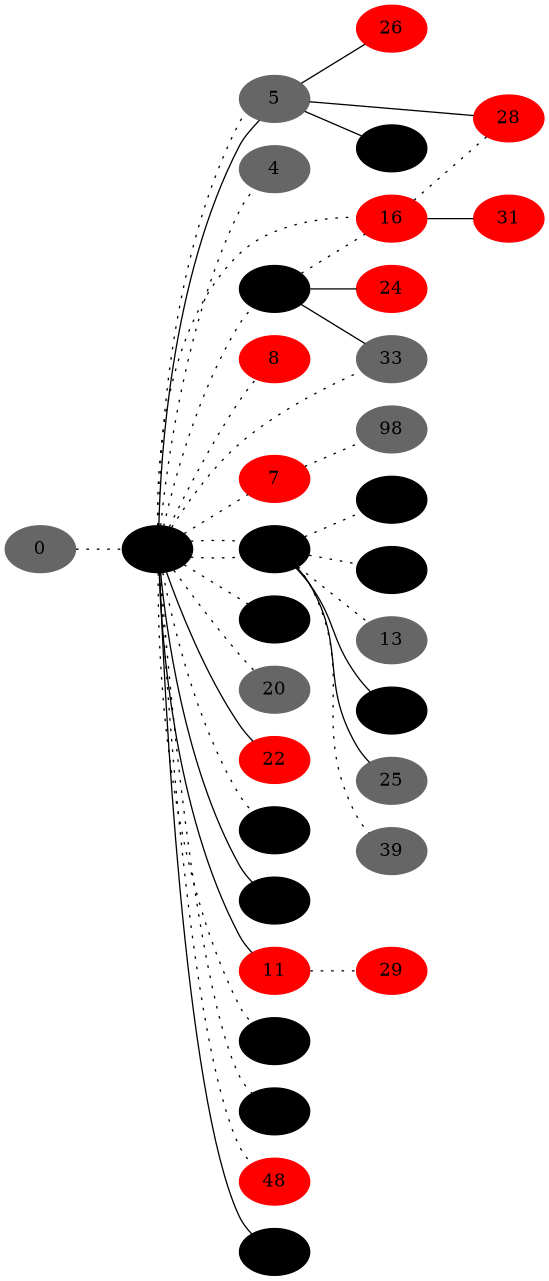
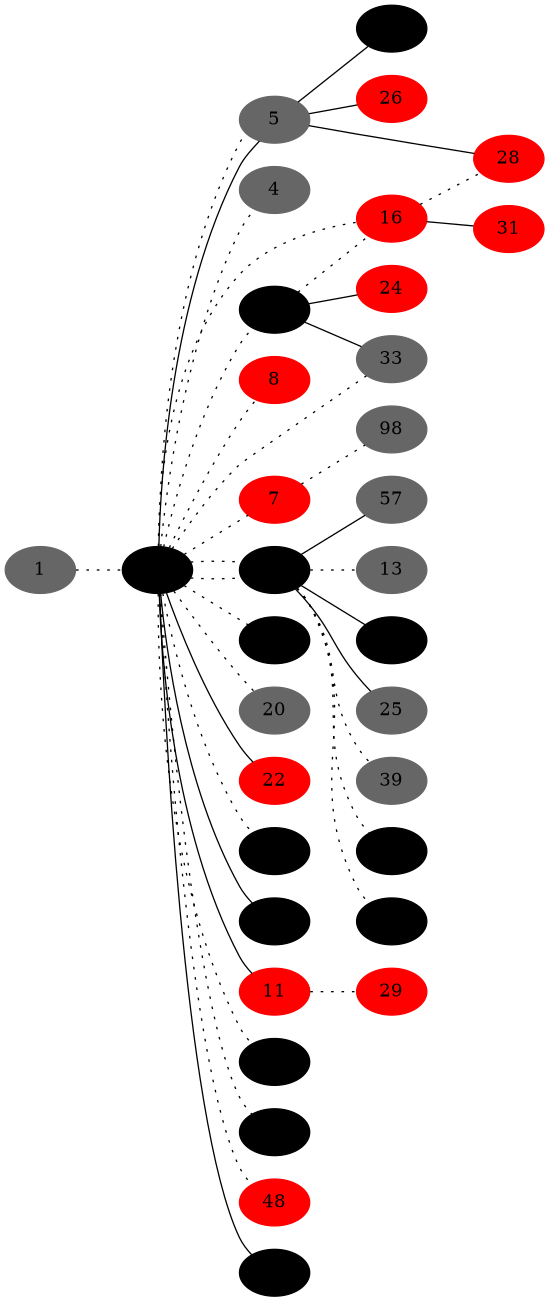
node "57": added
node "0": label "0" -> "1"
